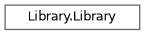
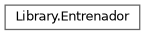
node "Library.Library": label "Library.Library" -> "Library.Entrenador"
